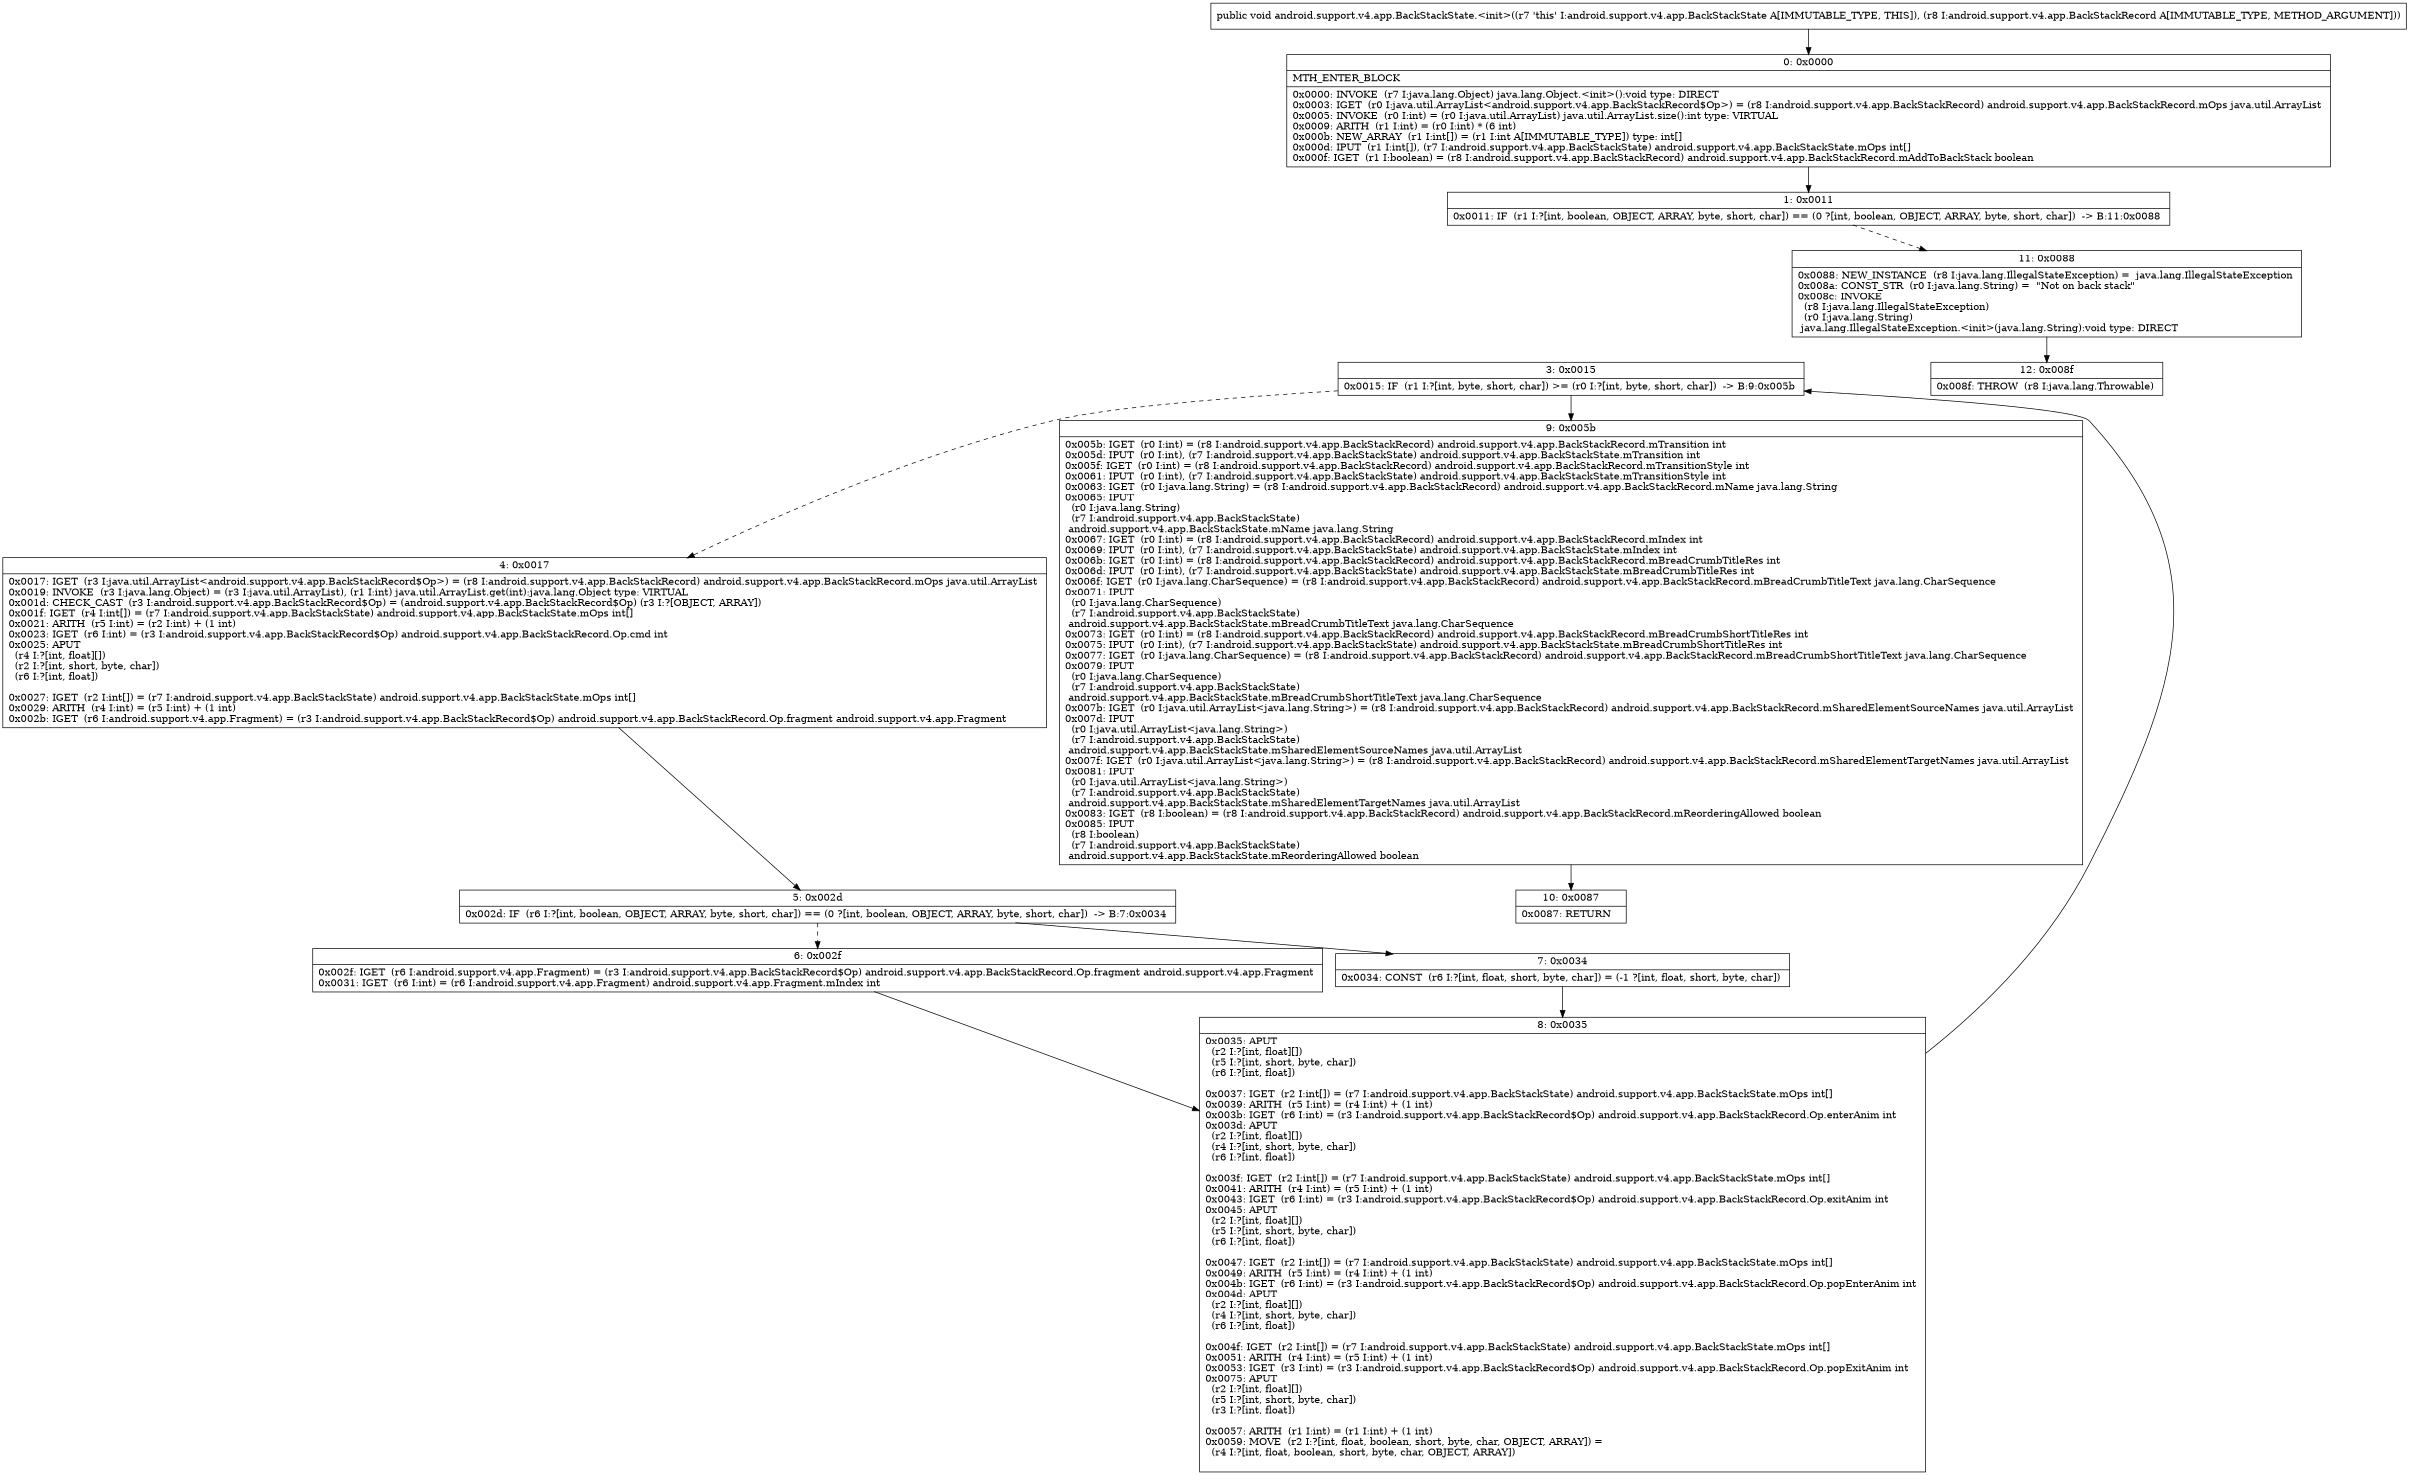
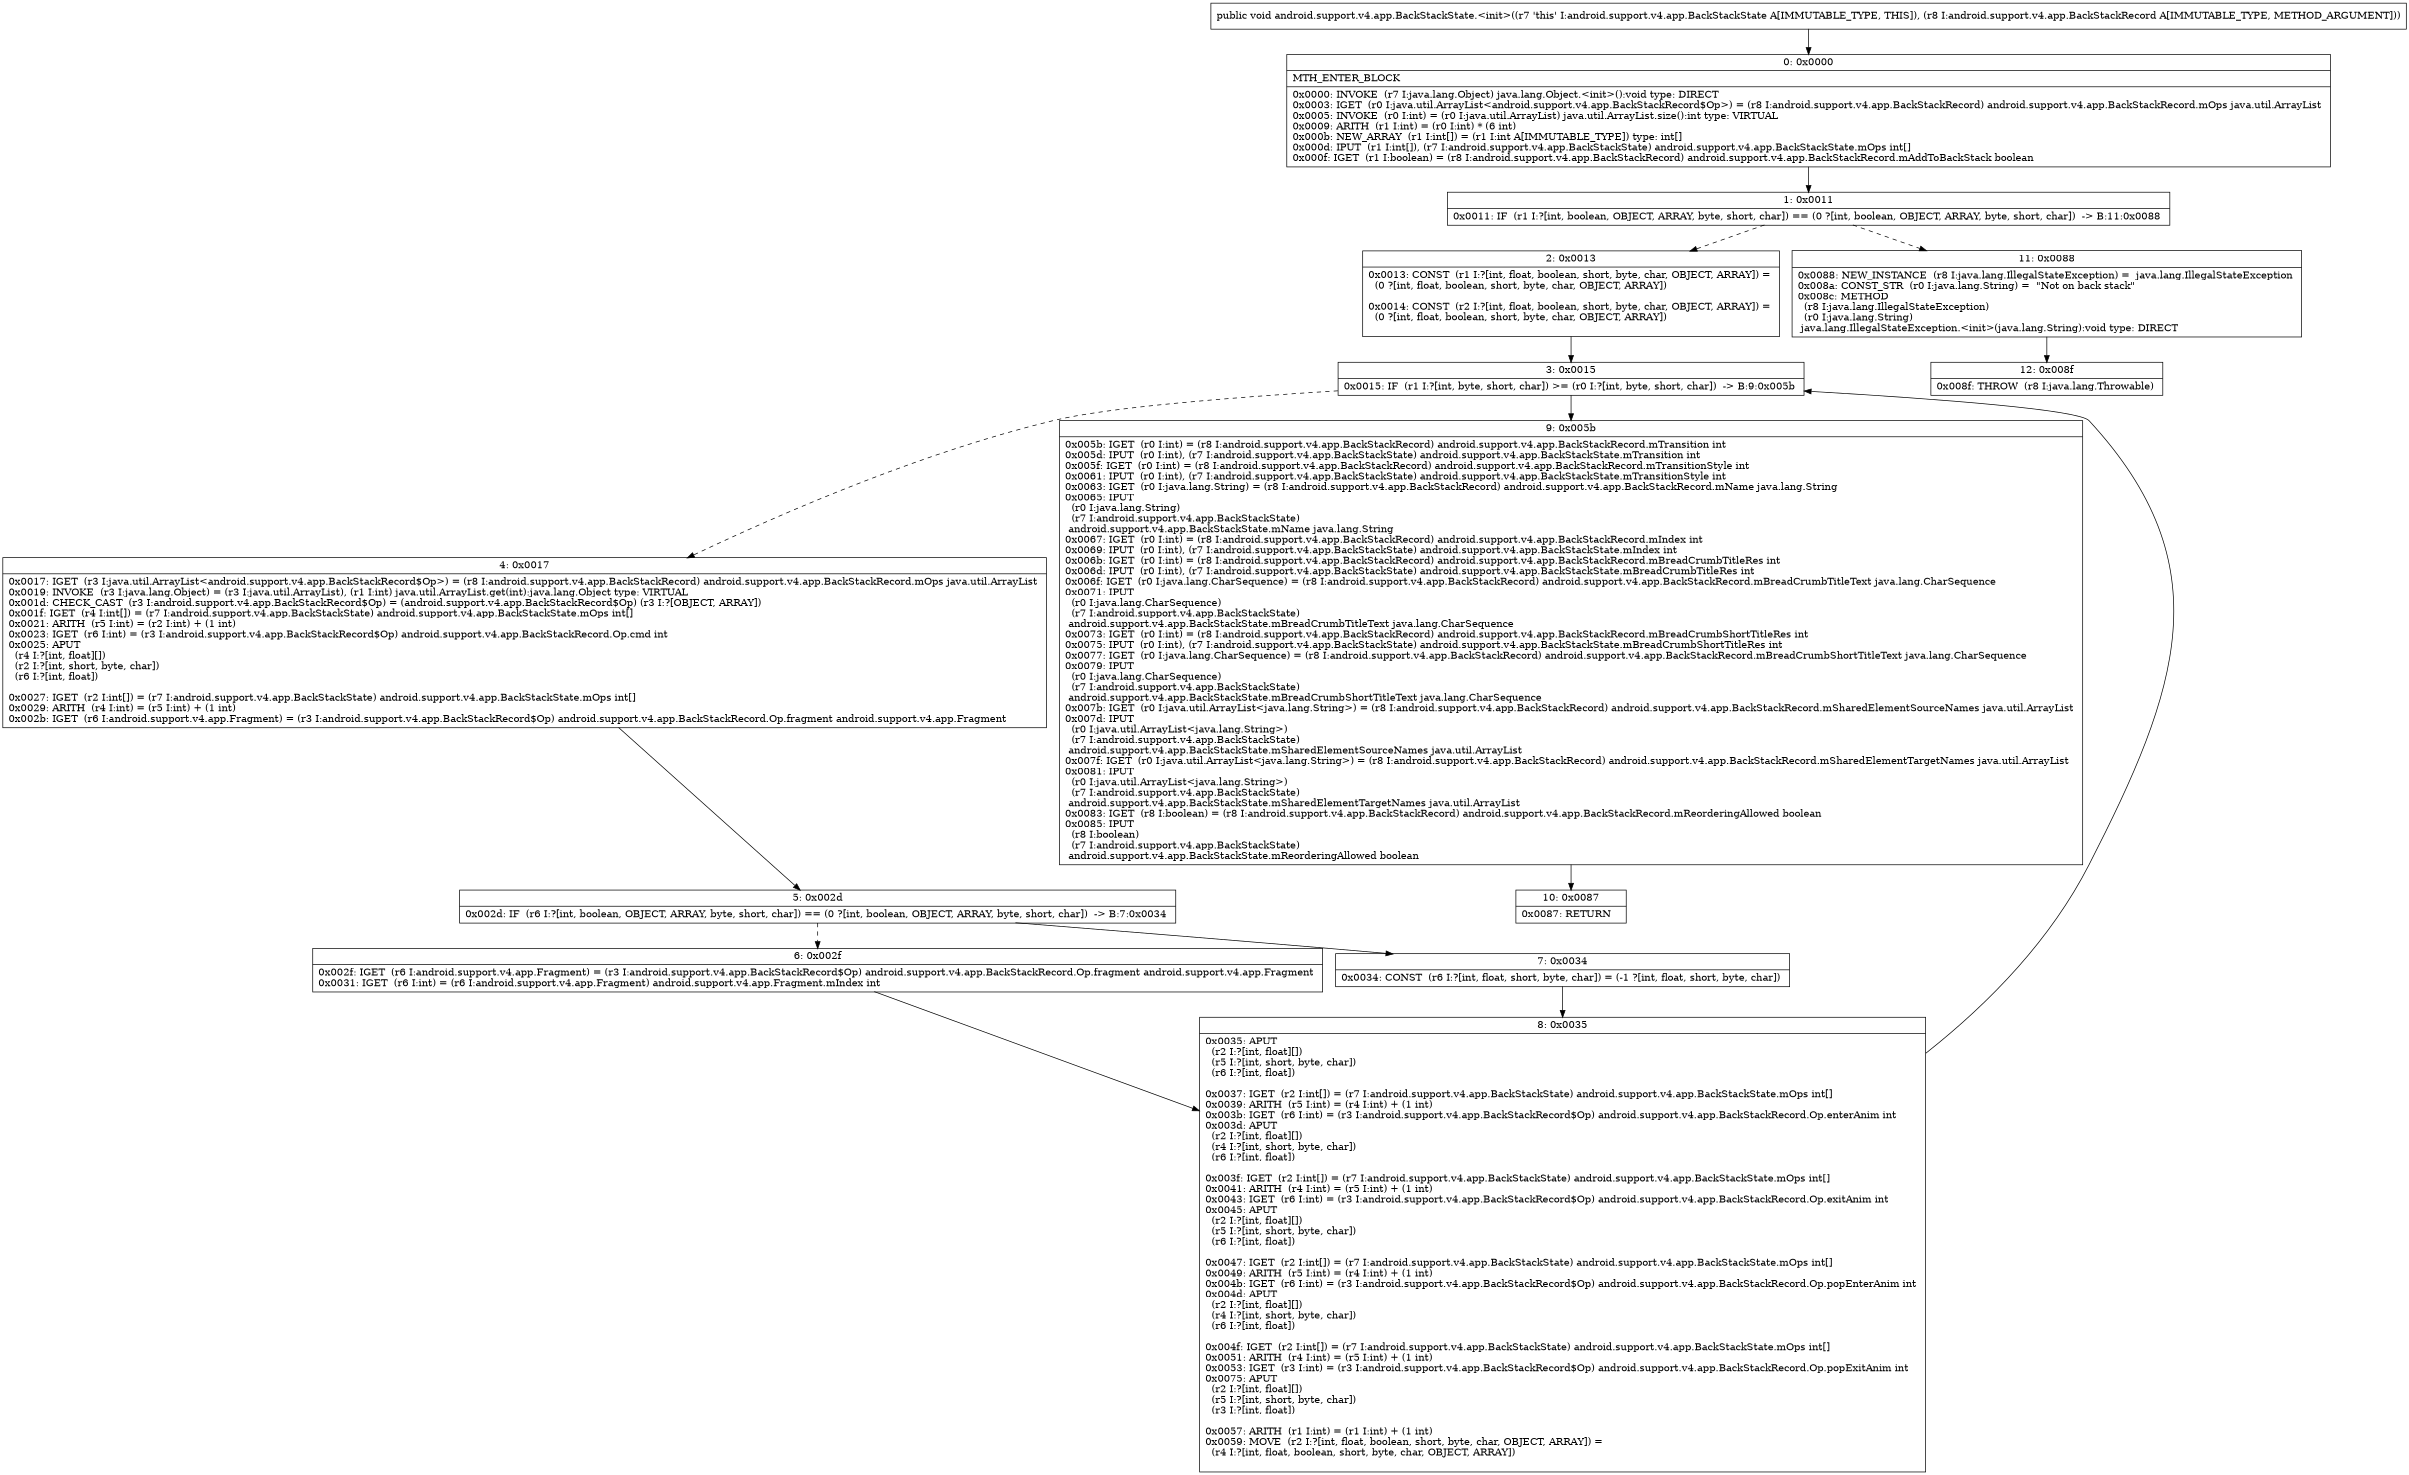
node "2: 0x0013": added
node "11: 0x0088": text "0x008c: INVOKE" -> "0x008c: METHOD"
